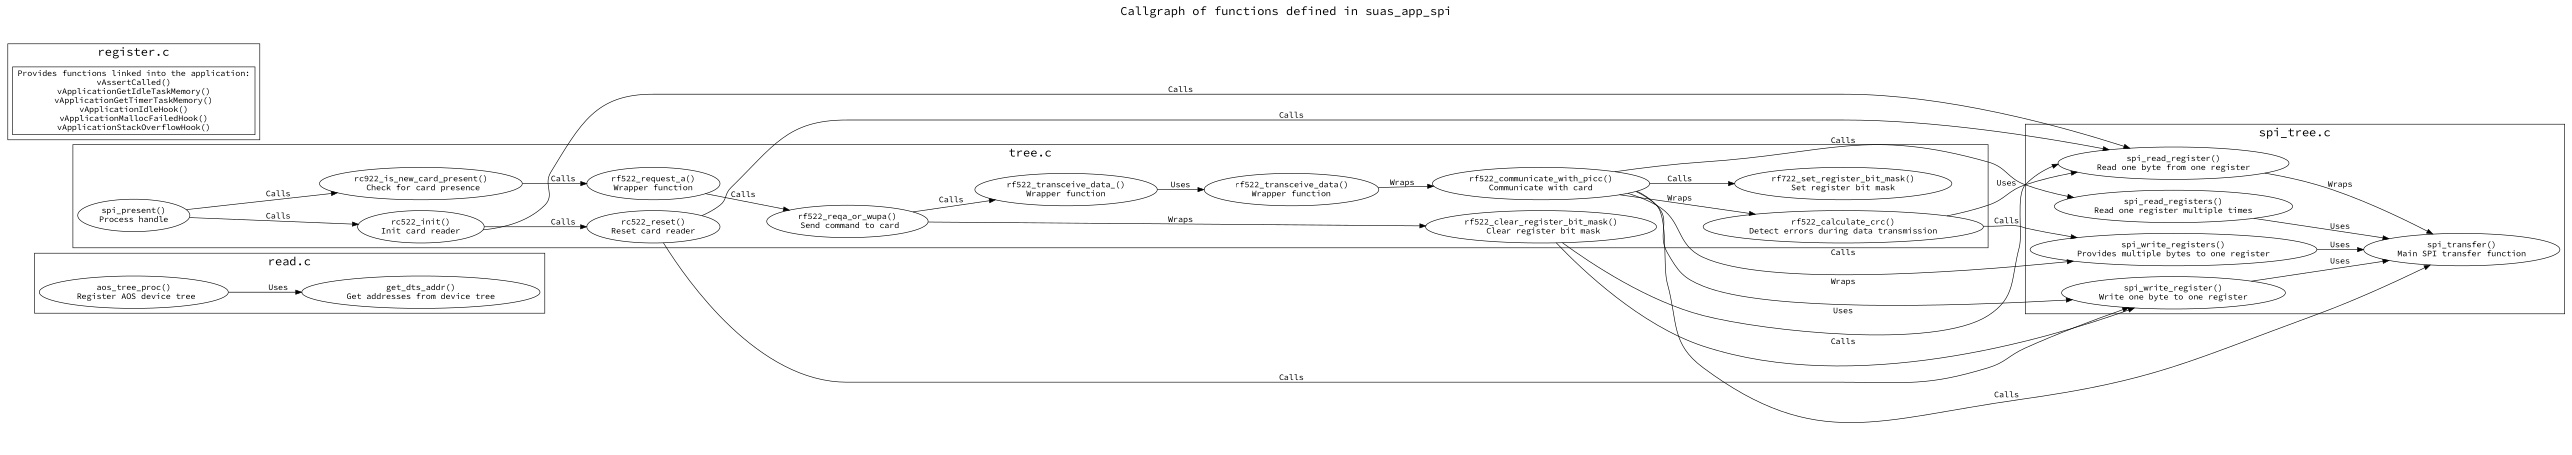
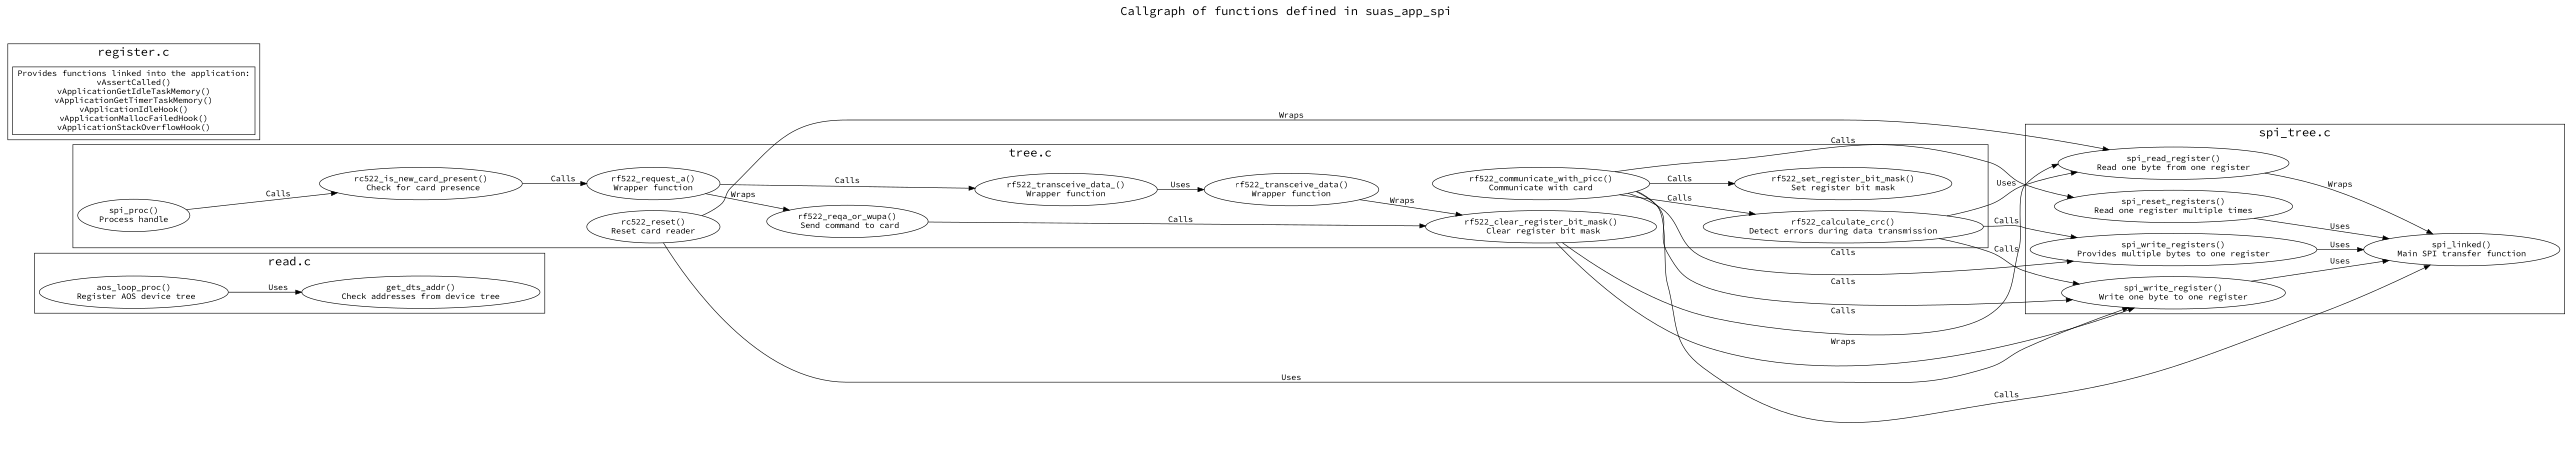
edge "rc522_reset() Reset card reader" -> "spi_read_register() Read one byte from one register": label "Calls" -> "Wraps"
node "rc922_is_new_card_present() Check for card presence": label "rc922_is_new_card_present() Check for card presence" -> "rc522_is_new_card_present() Check for card presence"
node "rf722_set_register_bit_mask() Set register bit mask": label "rf722_set_register_bit_mask() Set register bit mask" -> "rf522_set_register_bit_mask() Set register bit mask"
edge "rf522_transceive_data() Wrapper function" -> "rf522_communicate_with_picc() Communicate with card": now "rf522_transceive_data() Wrapper function" -> "rf522_clear_register_bit_mask() Clear register bit mask"
edge "rf522_request_a() Wrapper function" -> "rf522_reqa_or_wupa() Send command to card": label "Calls" -> "Wraps"
edge "rf522_communicate_with_picc() Communicate with card" -> "rf522_calculate_crc() Detect errors during data transmission": label "Wraps" -> "Calls"
edge "rf522_reqa_or_wupa() Send command to card" -> "rf522_transceive_data_() Wrapper function": now "rf522_request_a() Wrapper function" -> "rf522_transceive_data_() Wrapper function"
node "spi_read_registers() Read one register multiple times": label "spi_read_registers() Read one register multiple times" -> "spi_reset_registers() Read one register multiple times"
node "spi_present() Process handle": label "spi_present() Process handle" -> "spi_proc() Process handle"
edge "rf522_reqa_or_wupa() Send command to card" -> "rf522_clear_register_bit_mask() Clear register bit mask": label "Wraps" -> "Calls"
node "rc522_init() Init card reader": removed
node "spi_transfer() Main SPI transfer function": label "spi_transfer() Main SPI transfer function" -> "spi_linked() Main SPI transfer function"
edge "rf522_calculate_crc() Detect errors during data transmission" -> "spi_write_register() Write one byte to one register": added, label "Calls"
edge "rf522_communicate_with_picc() Communicate with card" -> "spi_write_register() Write one byte to one register": label "Wraps" -> "Calls"
node "aos_tree_proc() Register AOS device tree": label "aos_tree_proc() Register AOS device tree" -> "aos_loop_proc() Register AOS device tree"
node "get_dts_addr() Get addresses from device tree": label "get_dts_addr() Get addresses from device tree" -> "get_dts_addr() Check addresses from device tree"
edge "rf522_clear_register_bit_mask() Clear register bit mask" -> "spi_read_register() Read one byte from one register": label "Uses" -> "Calls"
edge "rf522_clear_register_bit_mask() Clear register bit mask" -> "spi_write_register() Write one byte to one register": label "Calls" -> "Wraps"
edge "rc522_reset() Reset card reader" -> "spi_write_register() Write one byte to one register": label "Calls" -> "Uses"
